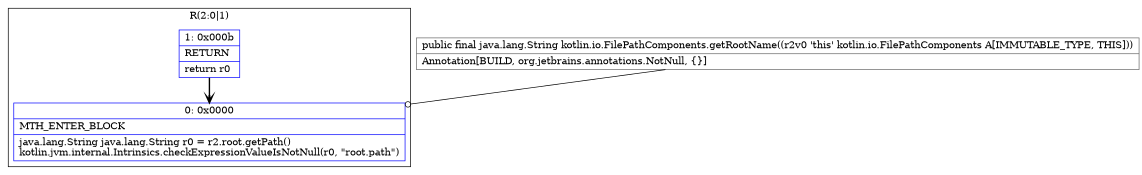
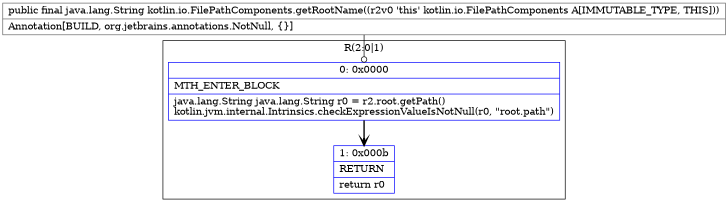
edge "1: 0x000b" -> "0: 0x0000": reversed
